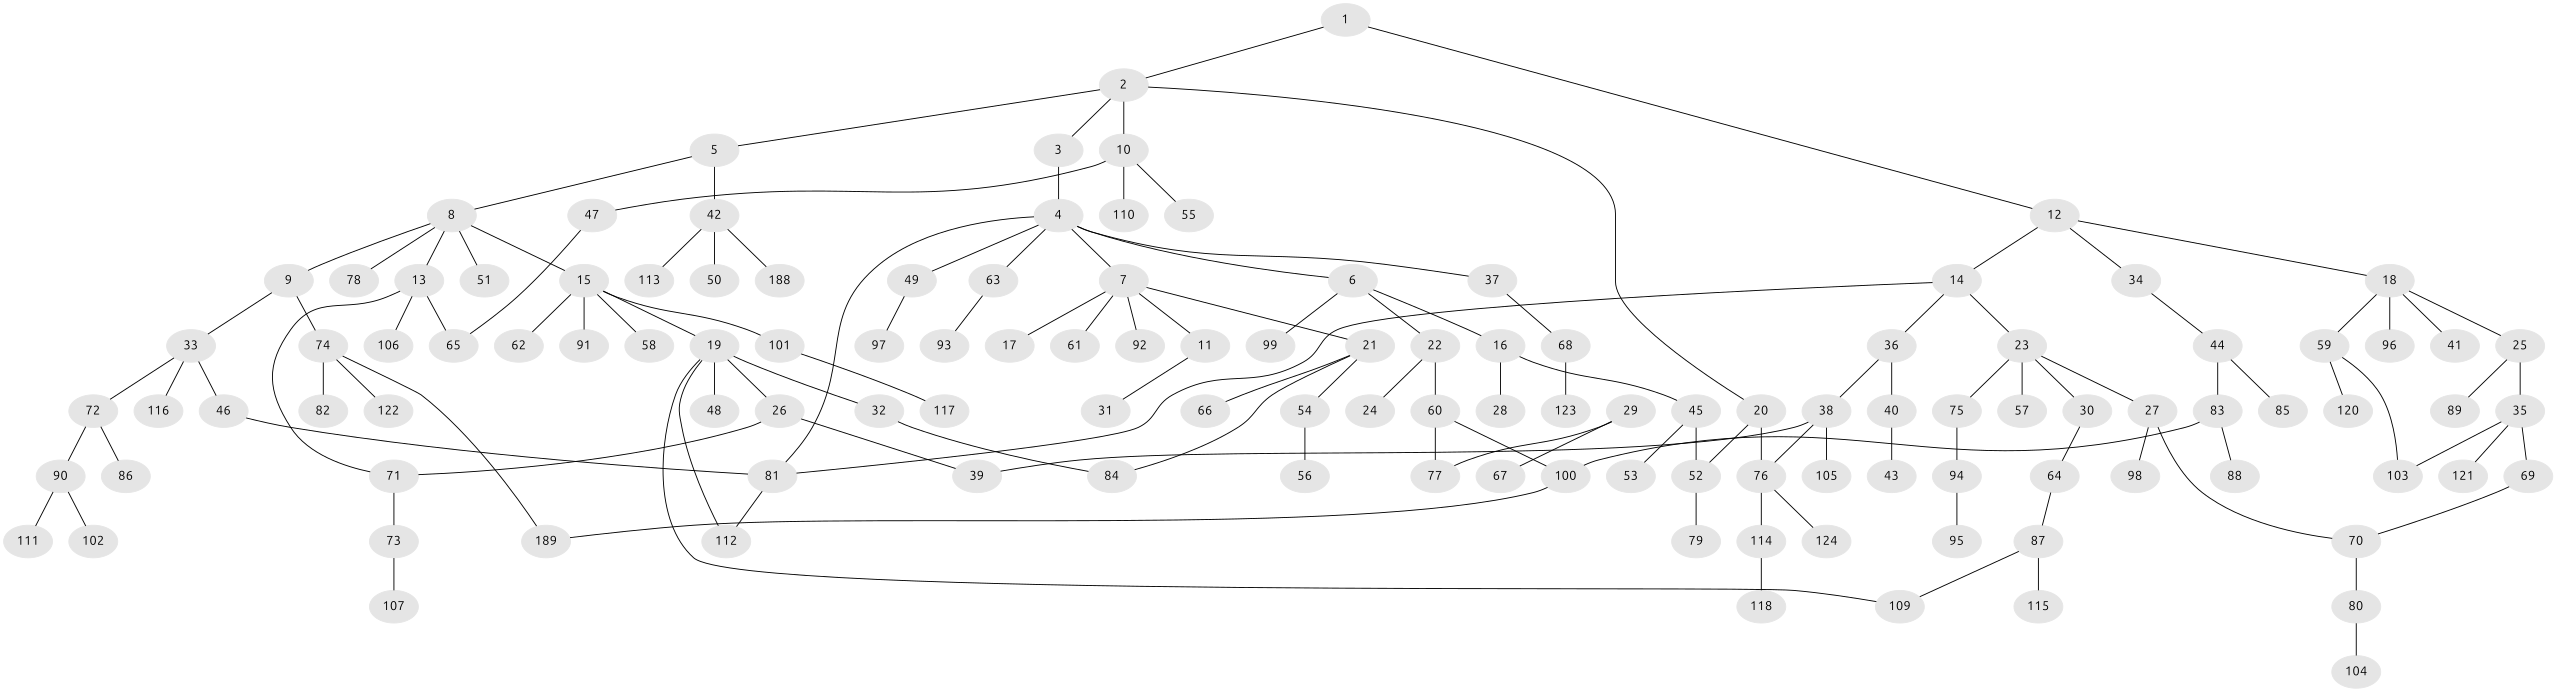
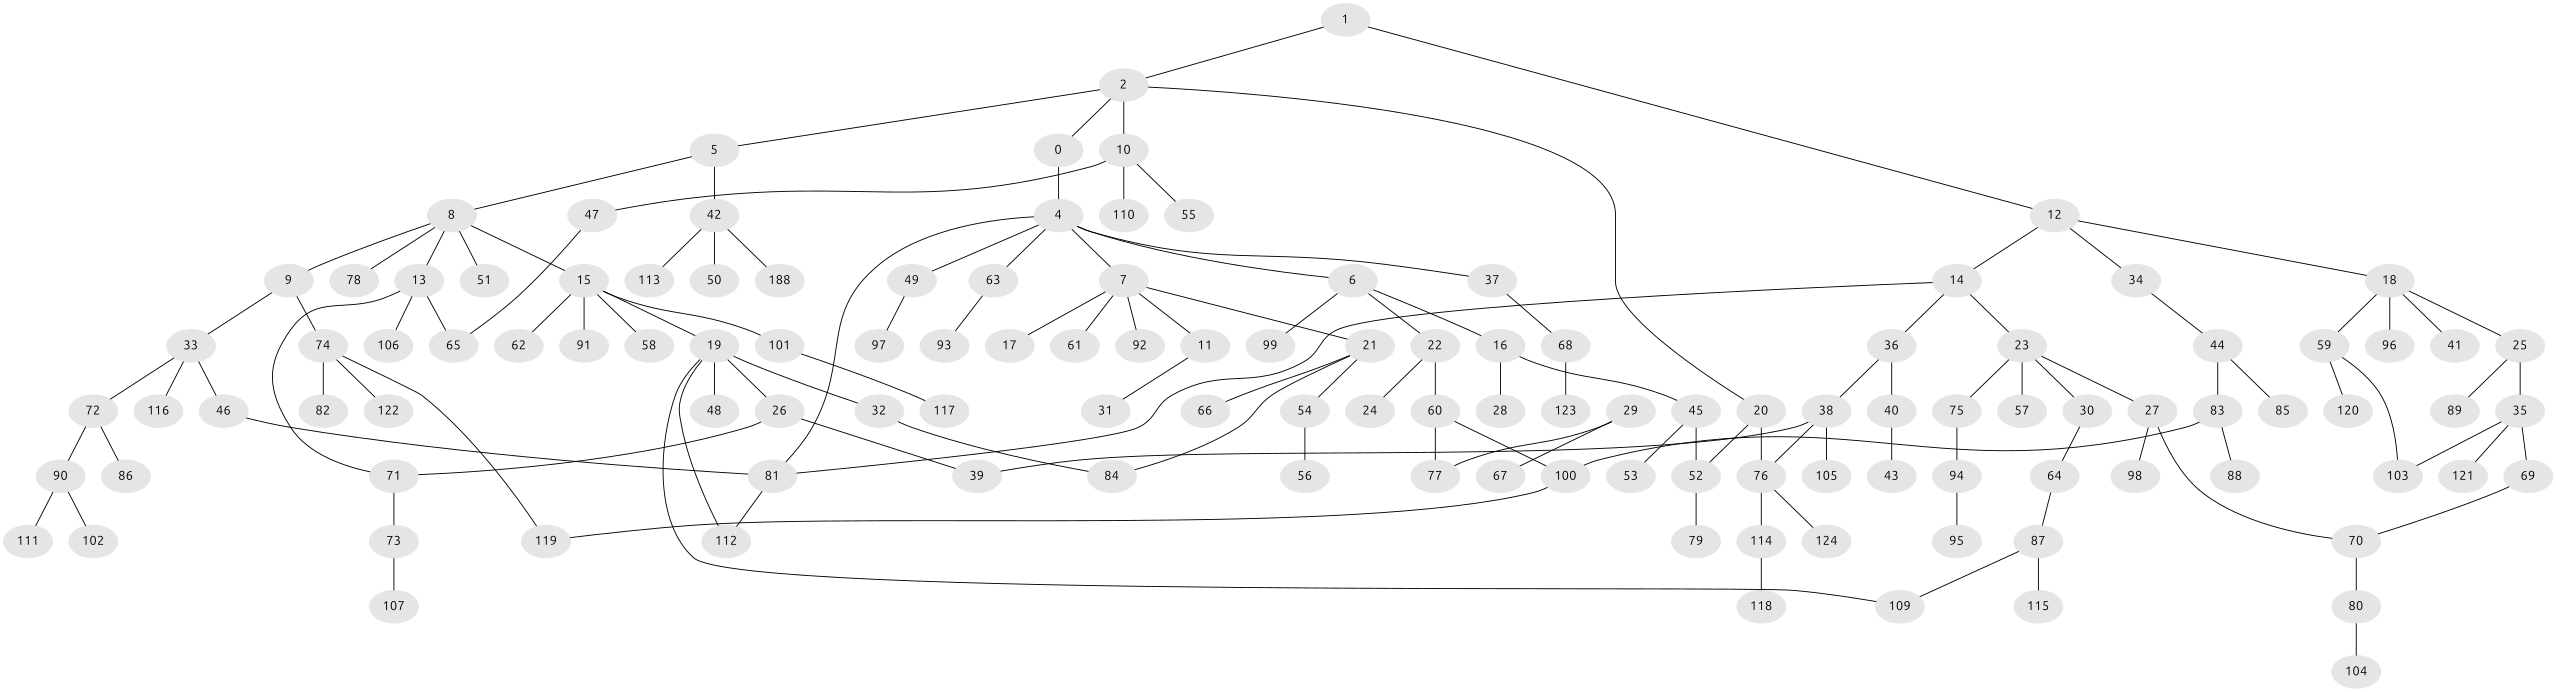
node "3": label "3" -> "0"
node "189": label "189" -> "119"
